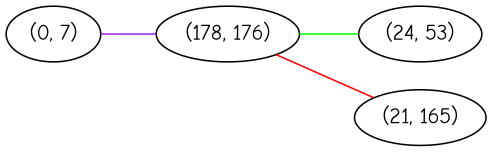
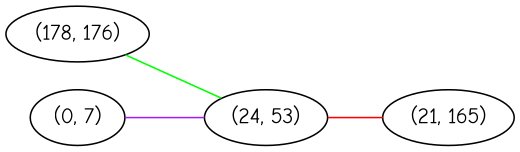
edge "(0, 7)" -- "(178, 176)": now "(0, 7)" -- "(24, 53)"
edge "(178, 176)" -- "(21, 165)": now "(24, 53)" -- "(21, 165)"
